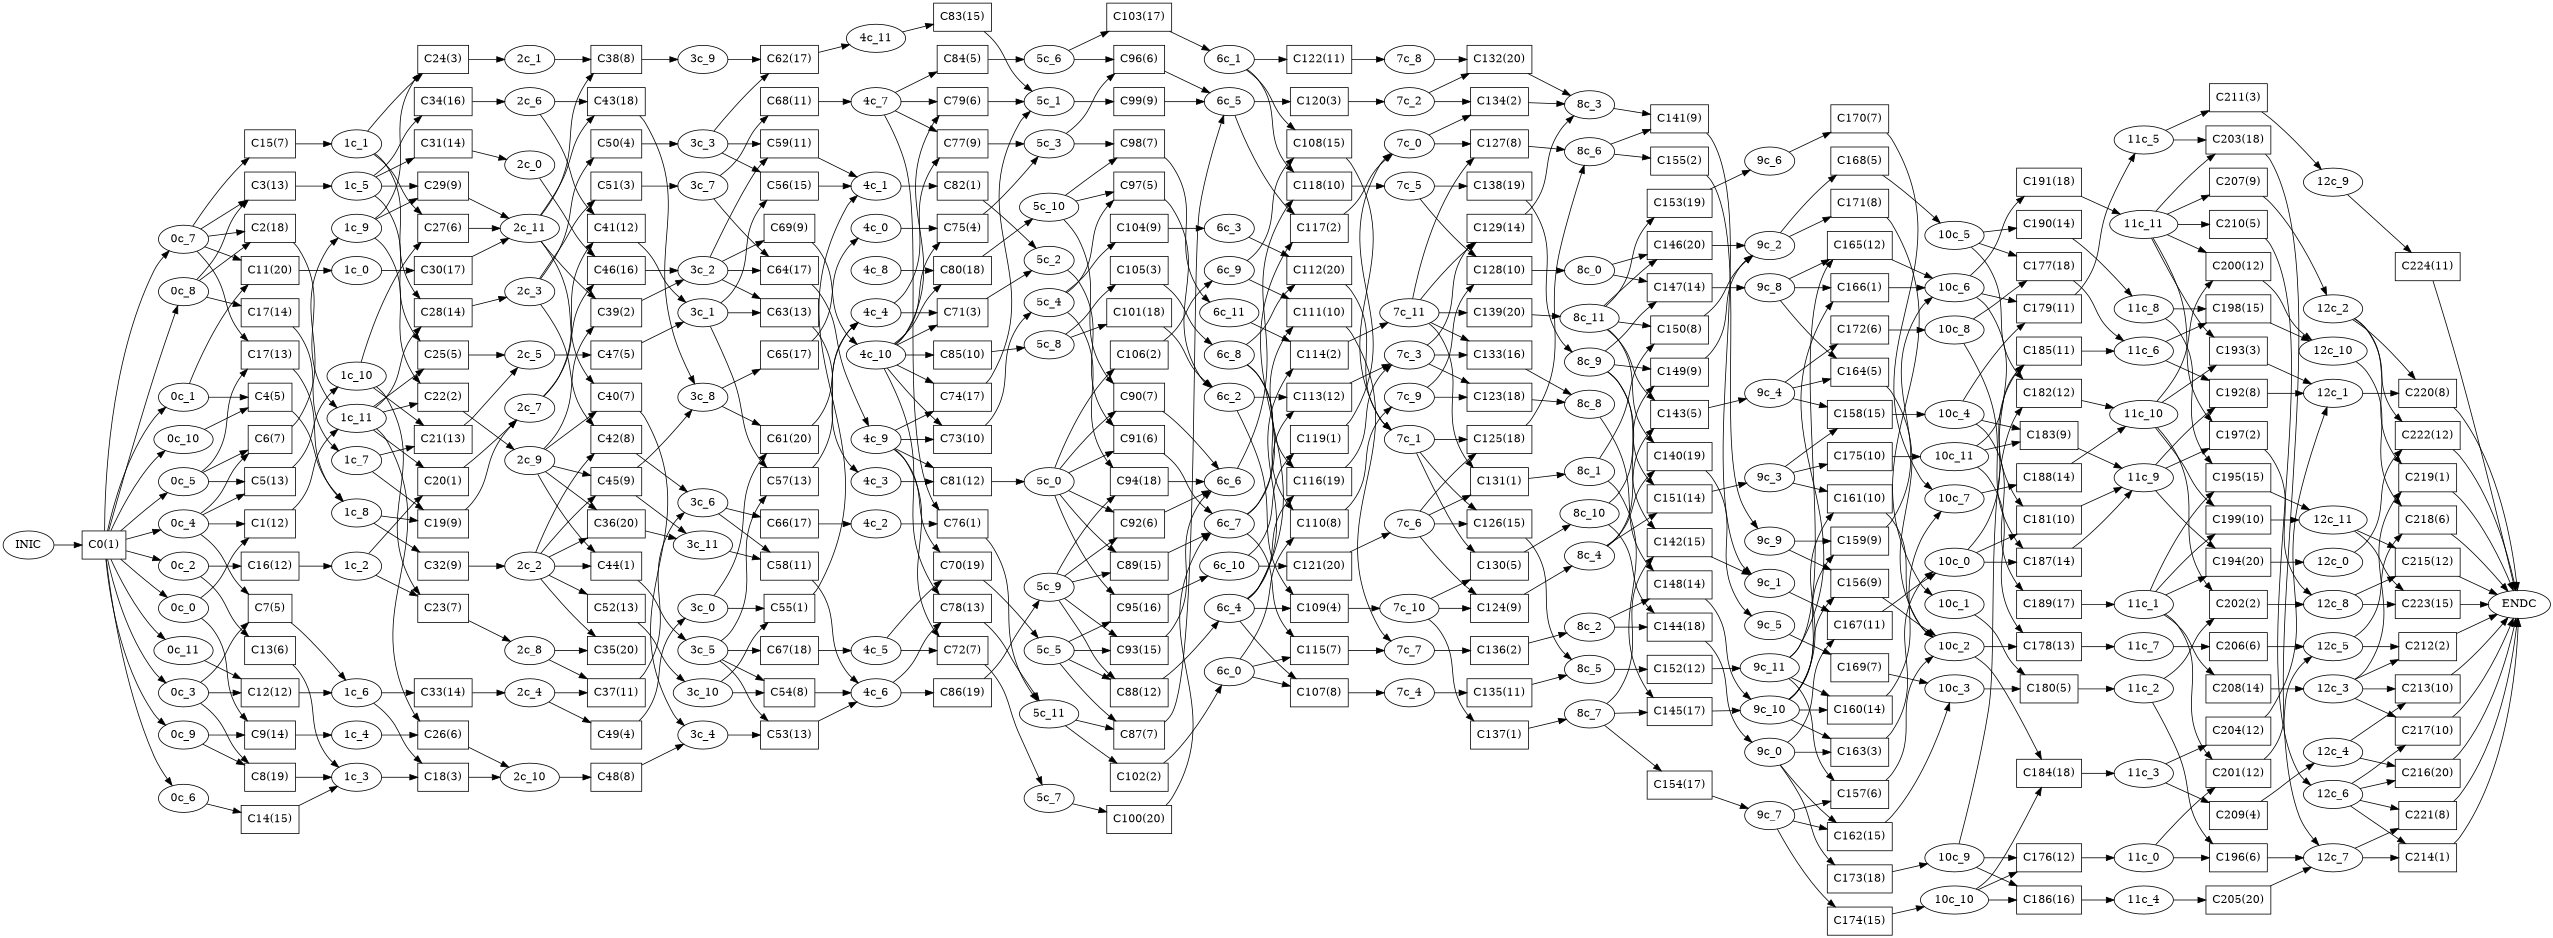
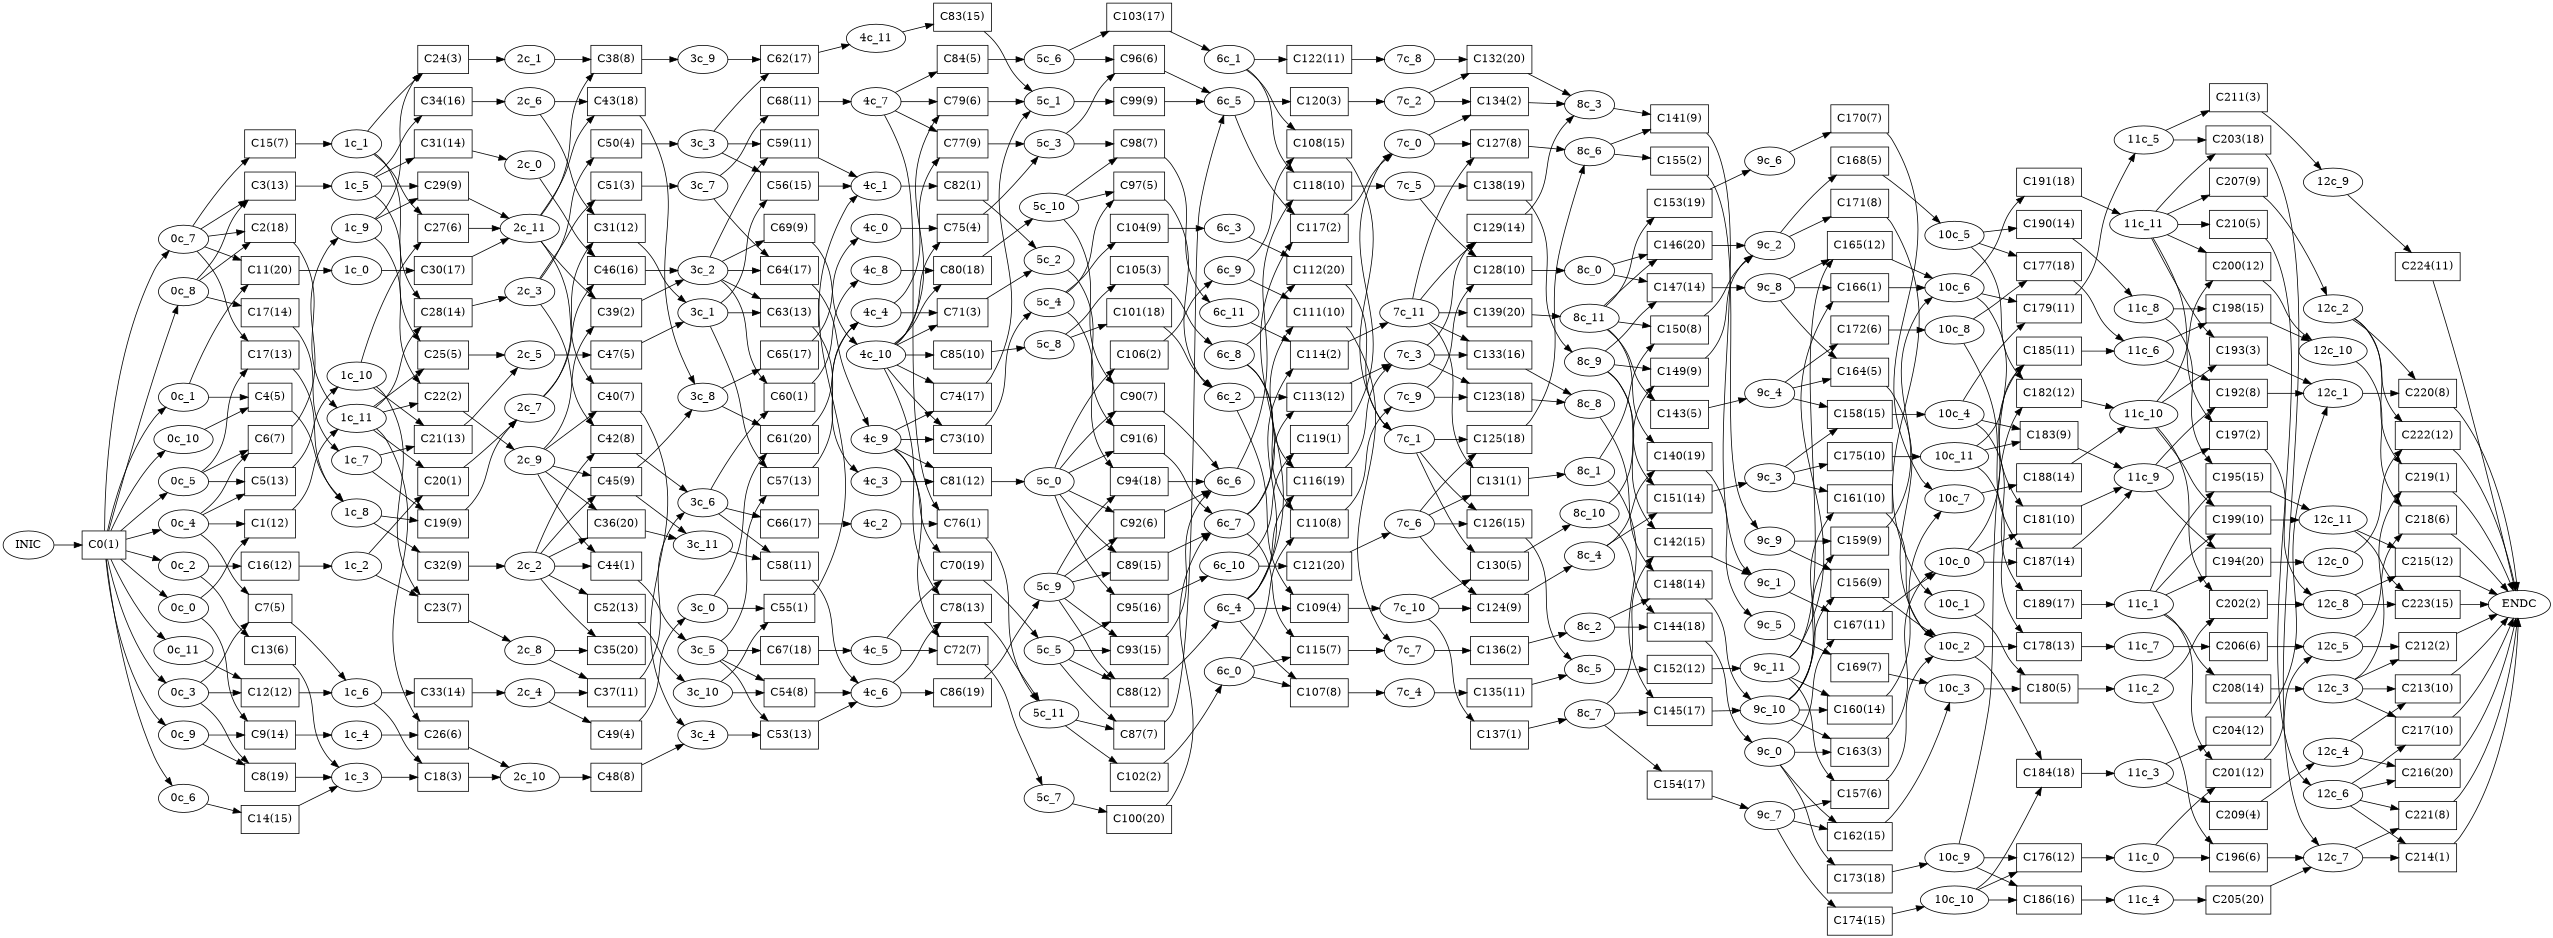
node "C41(12)": label "C41(12)" -> "C31(12)"
node "C60(1)": added
edge "8c_4" -> "C143(5)": removed
